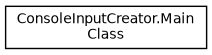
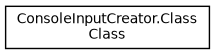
node "ConsoleInputCreator.Main Class": label "ConsoleInputCreator.Main Class" -> "ConsoleInputCreator.Class Class"
